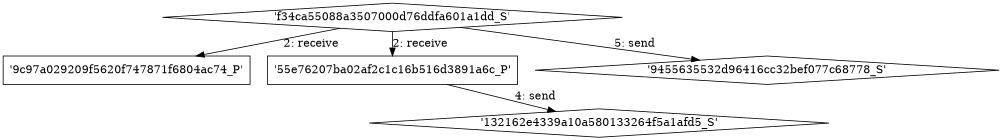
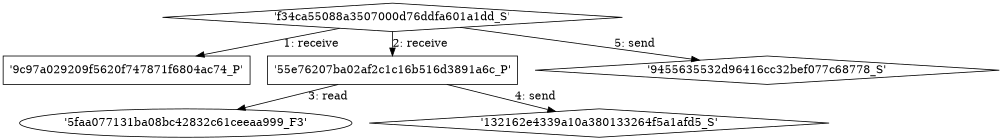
edge "'f34ca55088a3507000d76ddfa601a1dd_S'" -> "'9c97a029209f5620f747871f6804ac74_P'": label "2: receive" -> "1: receive"
node "'5faa077131ba08bc42832c61ceeaa999_F3'": added
node "'132162e4339a10a580133264f5a1afd5_S'": label "'132162e4339a10a580133264f5a1afd5_S'" -> "'132162e4339a10a380133264f5a1afd5_S'"
